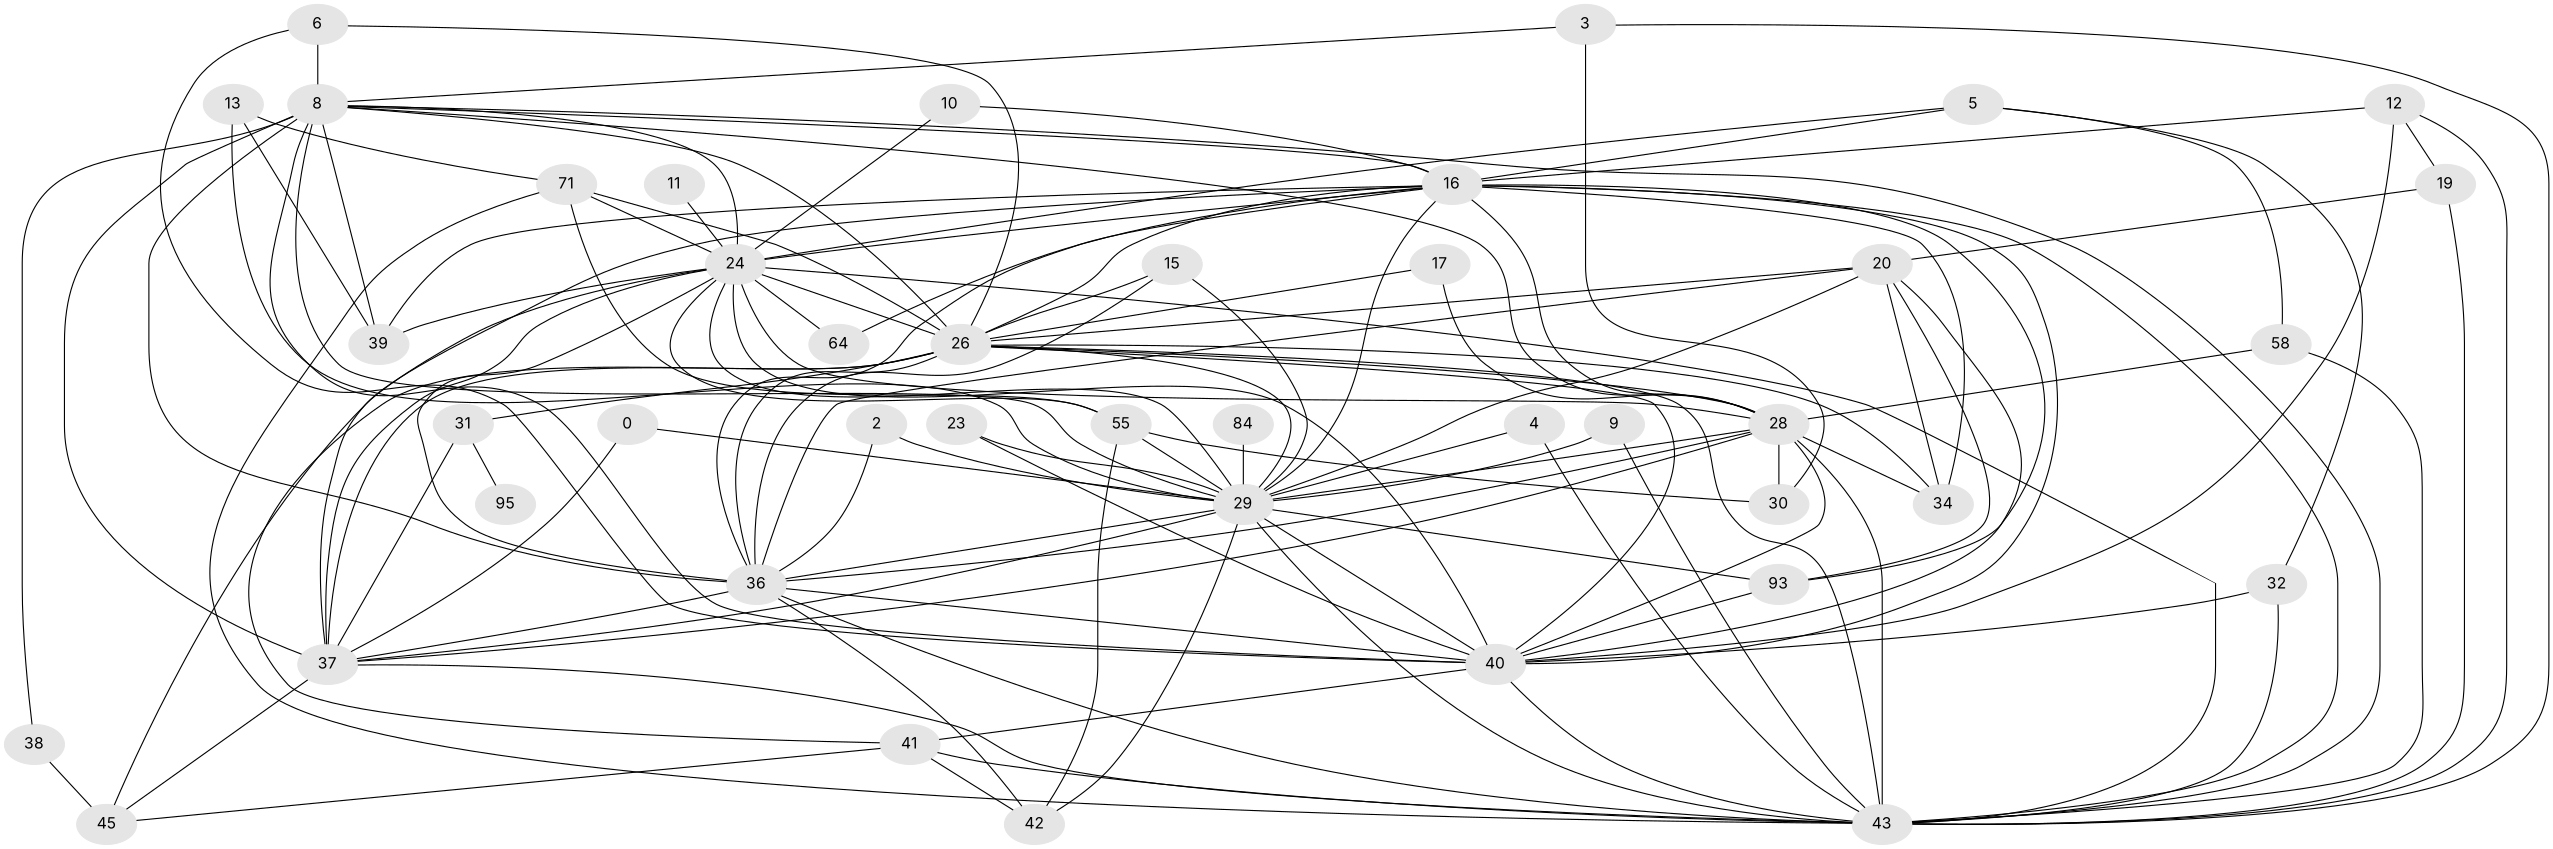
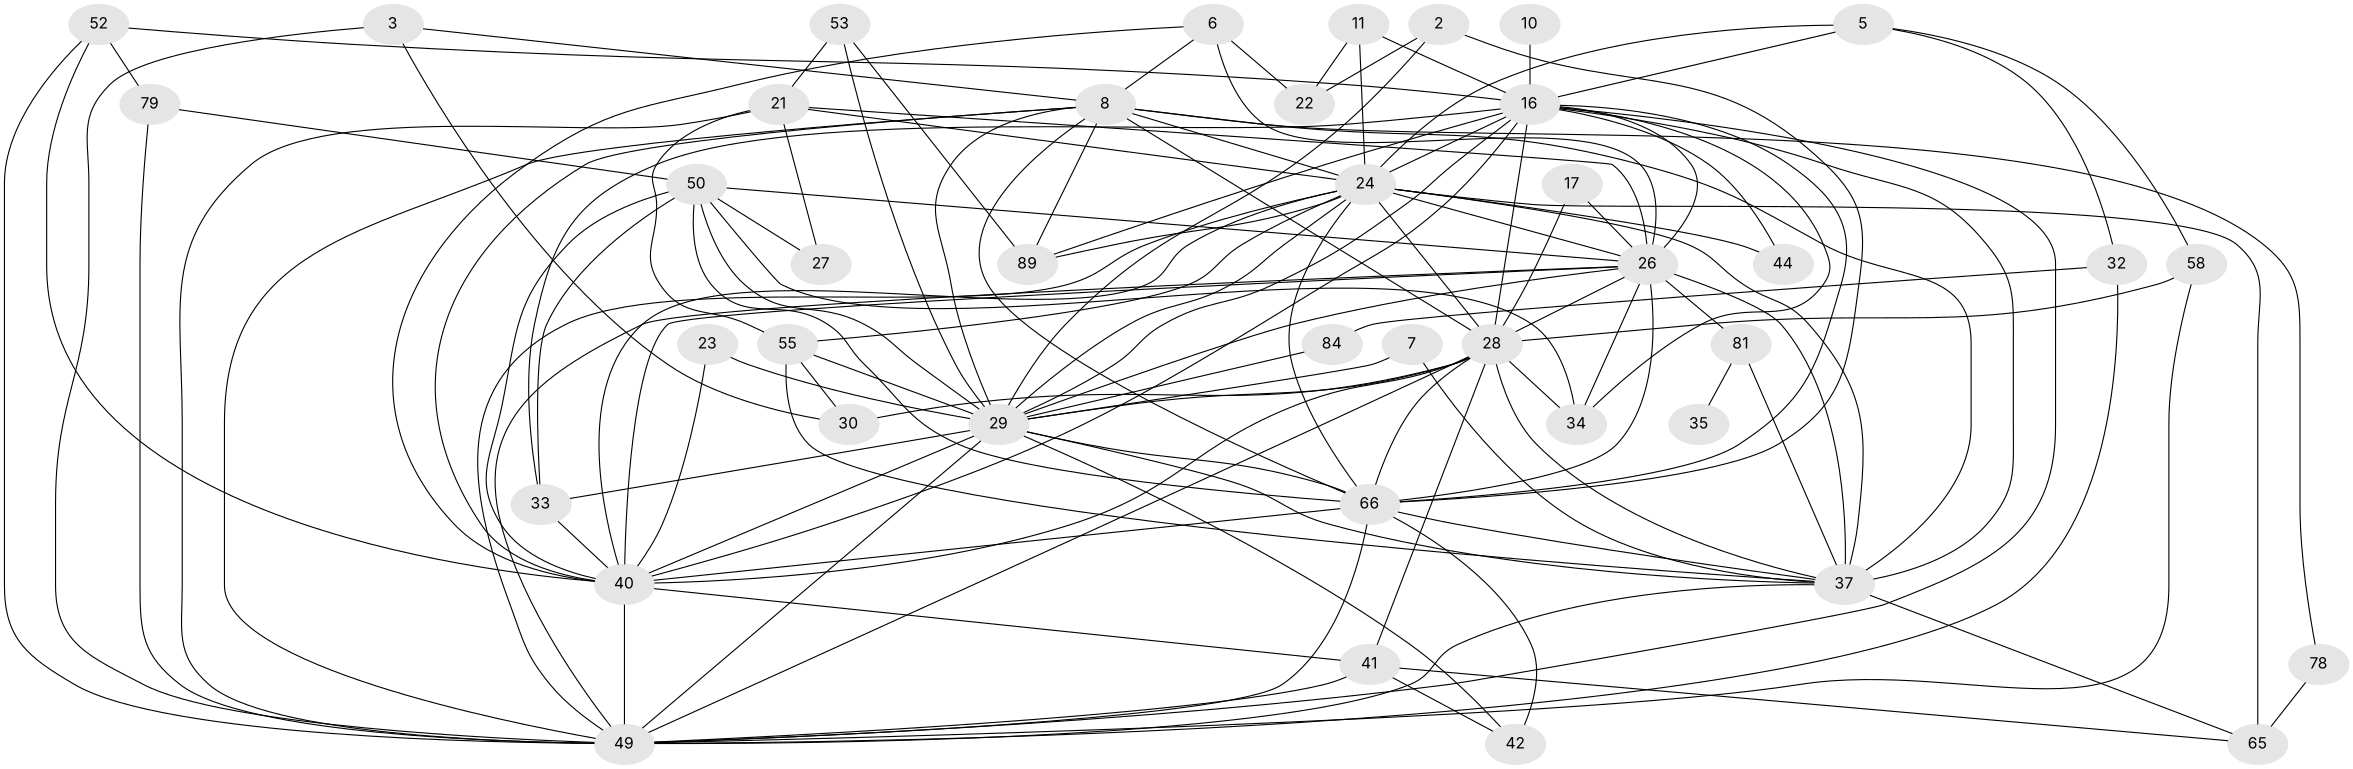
node "13": label "13" -> "53"
node "22": added
node "12": label "12" -> "52"
edge "8" -- "16": now "11" -- "16"
edge "8" -- "26": removed
node "71": label "71" -> "21"
edge "10" -- "24": removed
node "19": label "19" -> "79"
node "27": added
node "15": removed
node "20": label "20" -> "50"
node "39": label "39" -> "89"
node "64": label "64" -> "44"
node "31": label "31" -> "81"
node "0": label "0" -> "7"
node "4": removed
node "9": removed
node "95": label "95" -> "35"
edge "26" -- "41": now "28" -- "41"
node "36": label "36" -> "66"
node "93": label "93" -> "33"
edge "55" -- "42": now "55" -- "37"
edge "32" -- "40": now "32" -- "84"
node "38": label "38" -> "78"
node "45": label "45" -> "65"
node "43": label "43" -> "49"
